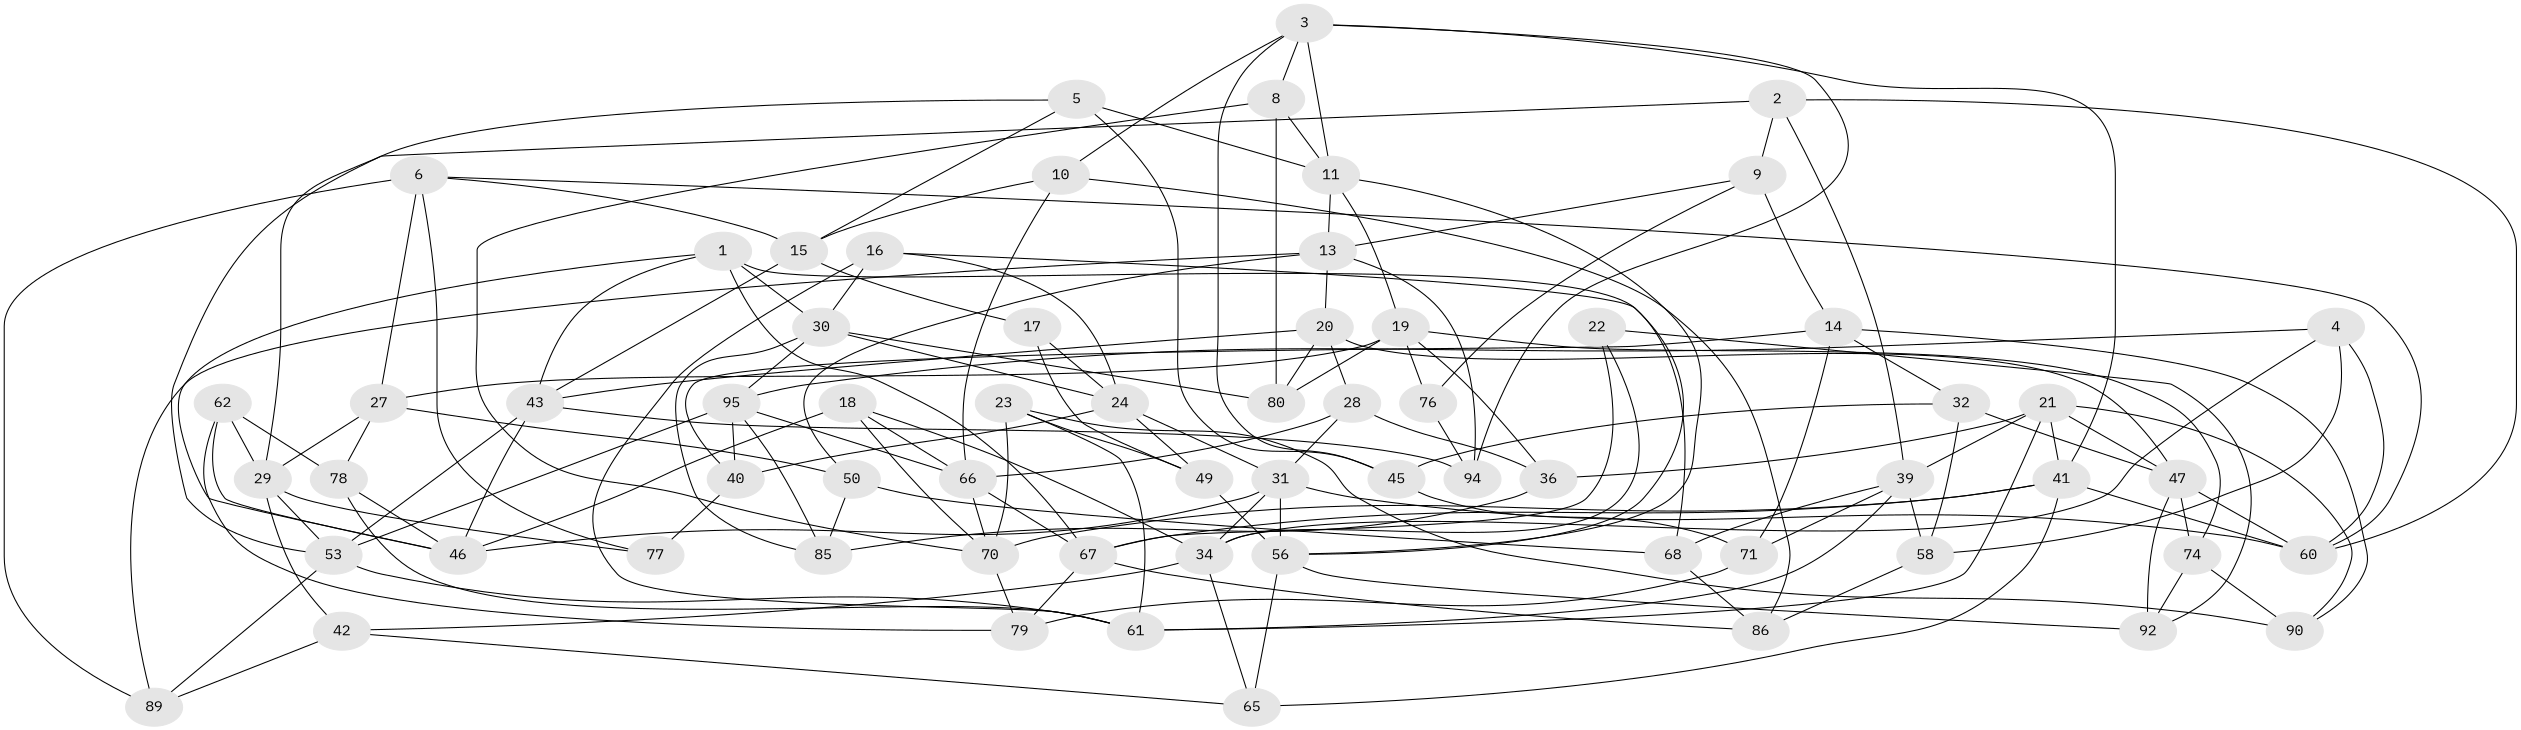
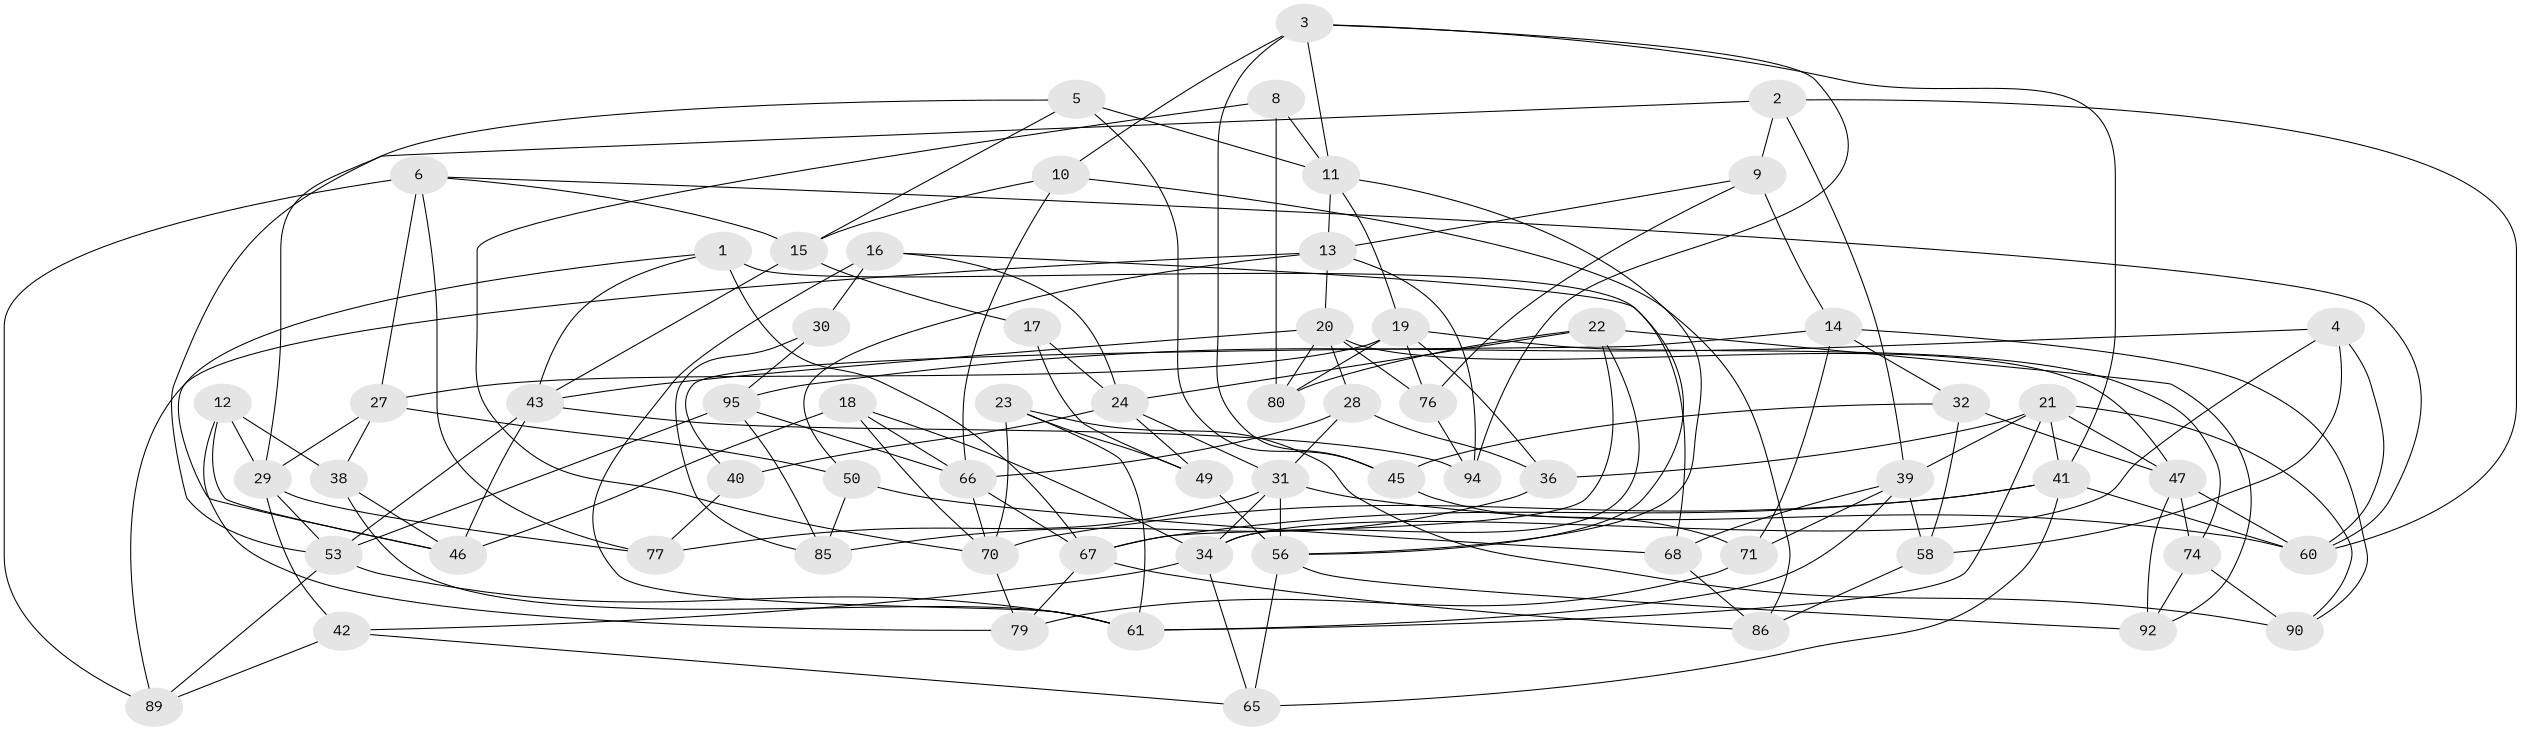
edge "3" -- "8": removed
edge "1" -- "30": removed
edge "30" -- "24": now "22" -- "24"
edge "30" -- "80": now "22" -- "80"
edge "20" -- "76": added
node "62": label "62" -> "12"
edge "95" -- "40": removed
node "78": label "78" -> "38"
edge "31" -- "46": now "31" -- "77"
